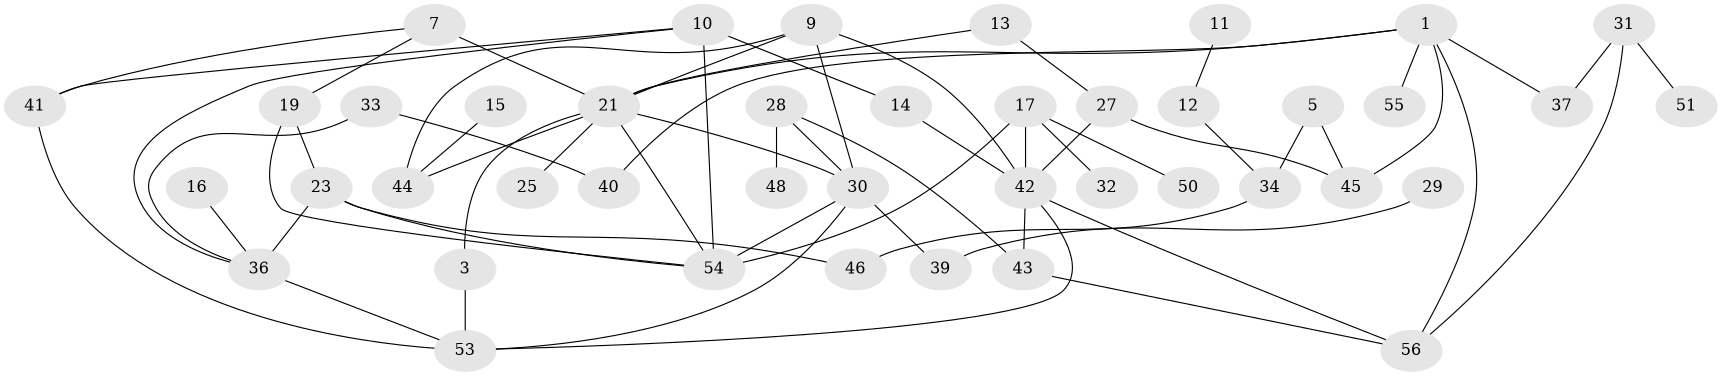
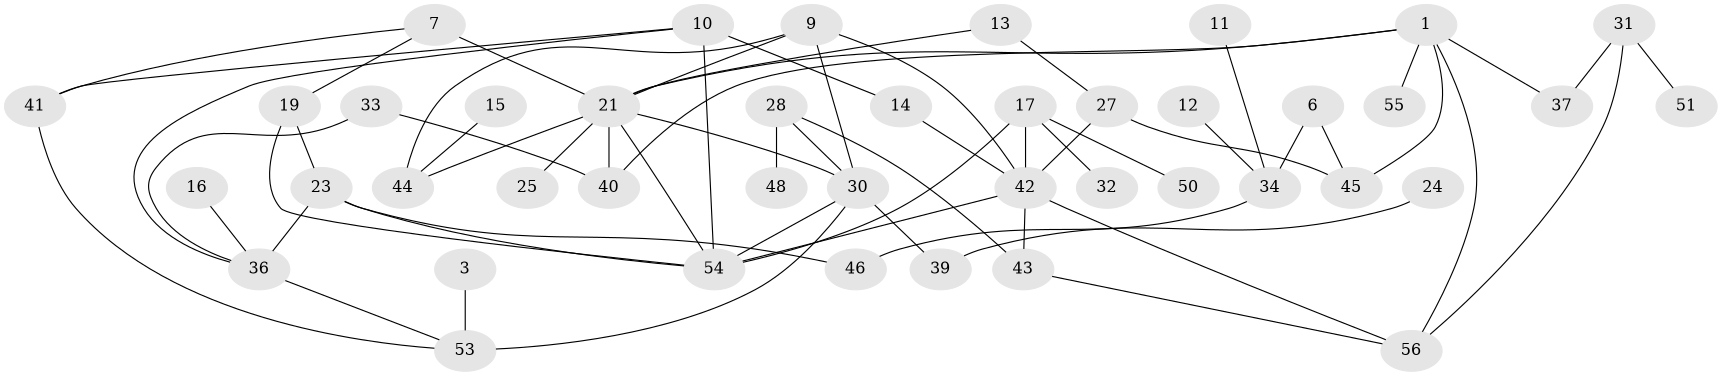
edge "11" -- "12": now "11" -- "34"
node "5": label "5" -> "6"
edge "21" -- "3": now "21" -- "40"
node "29": label "29" -> "24"
edge "42" -- "53": now "42" -- "54"
